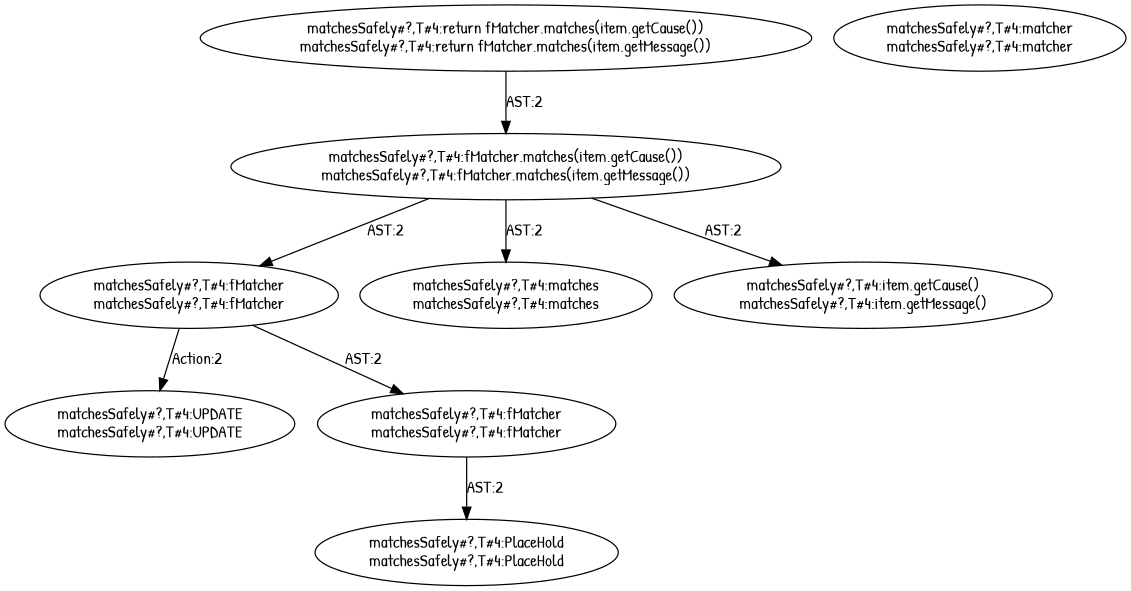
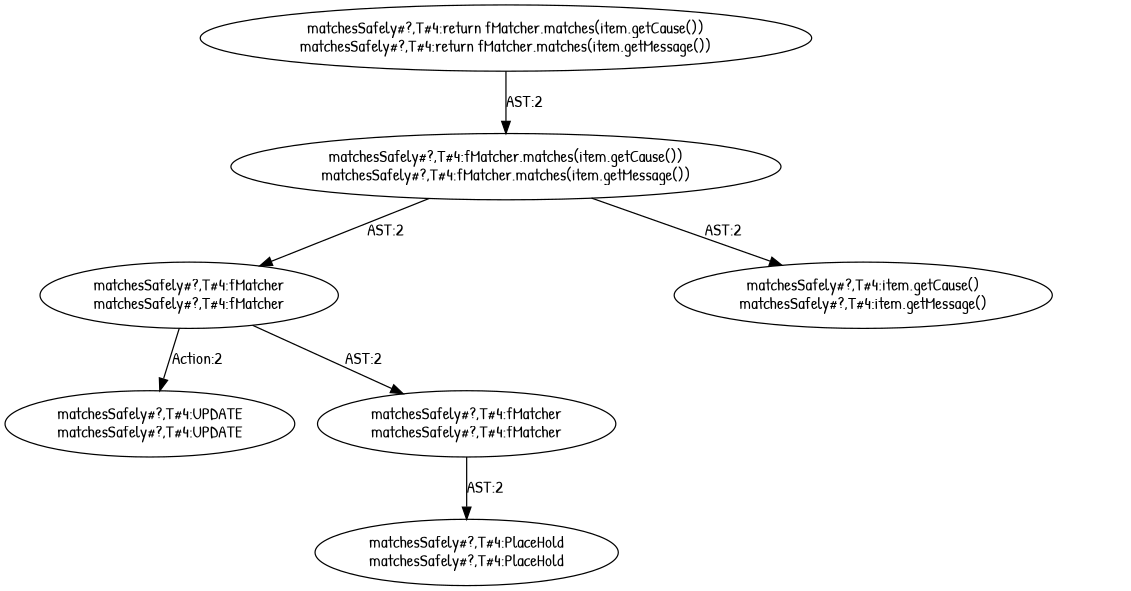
node "matchesSafely#?,T#4:matcher matchesSafely#?,T#4:matcher": removed
node "matchesSafely#?,T#4:matches matchesSafely#?,T#4:matches": removed
